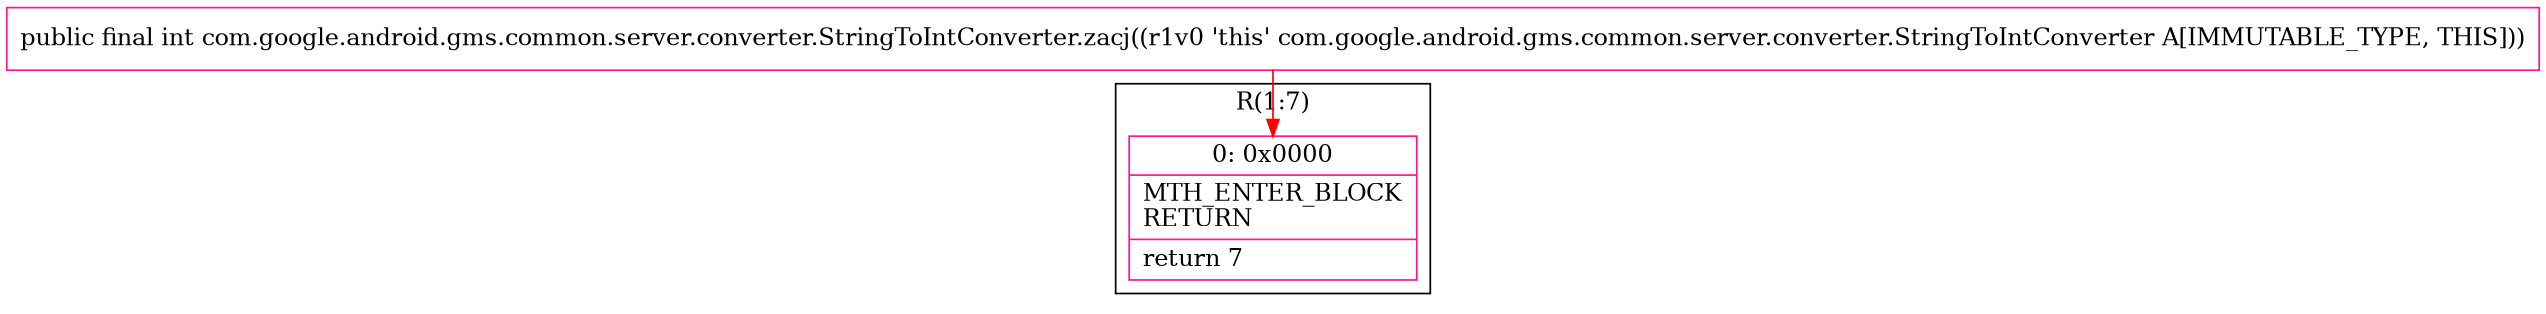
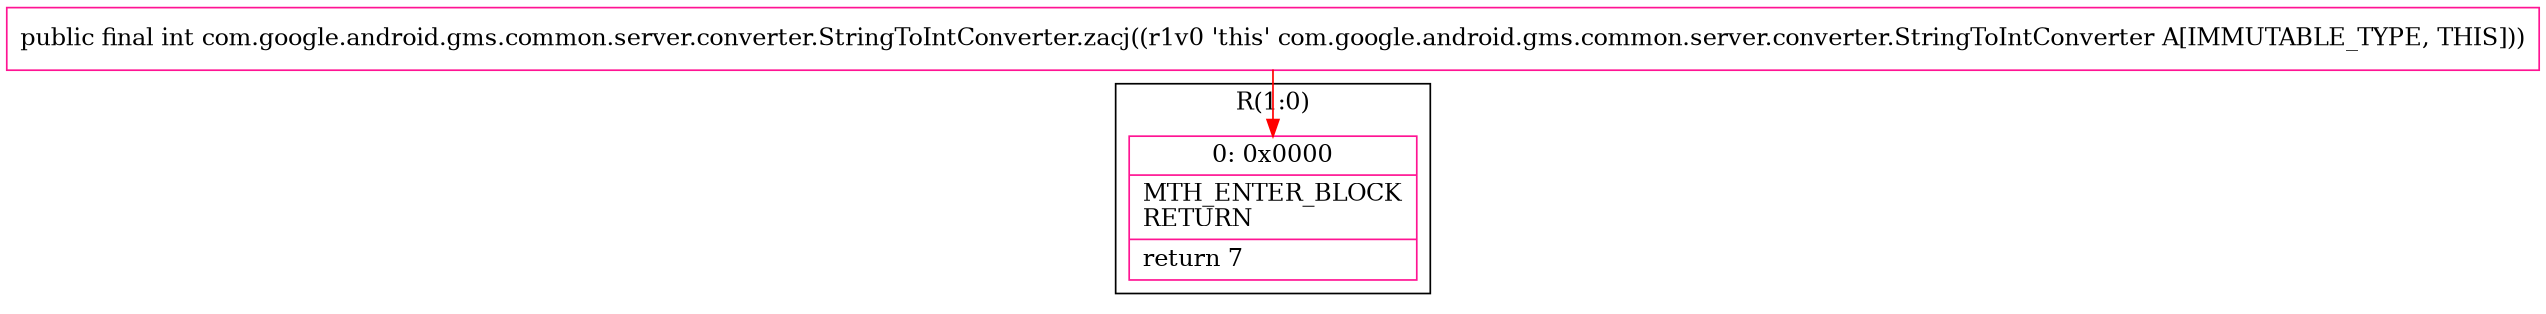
cluster "R(1:7)": label "R(1:7)" -> "R(1:0)"
